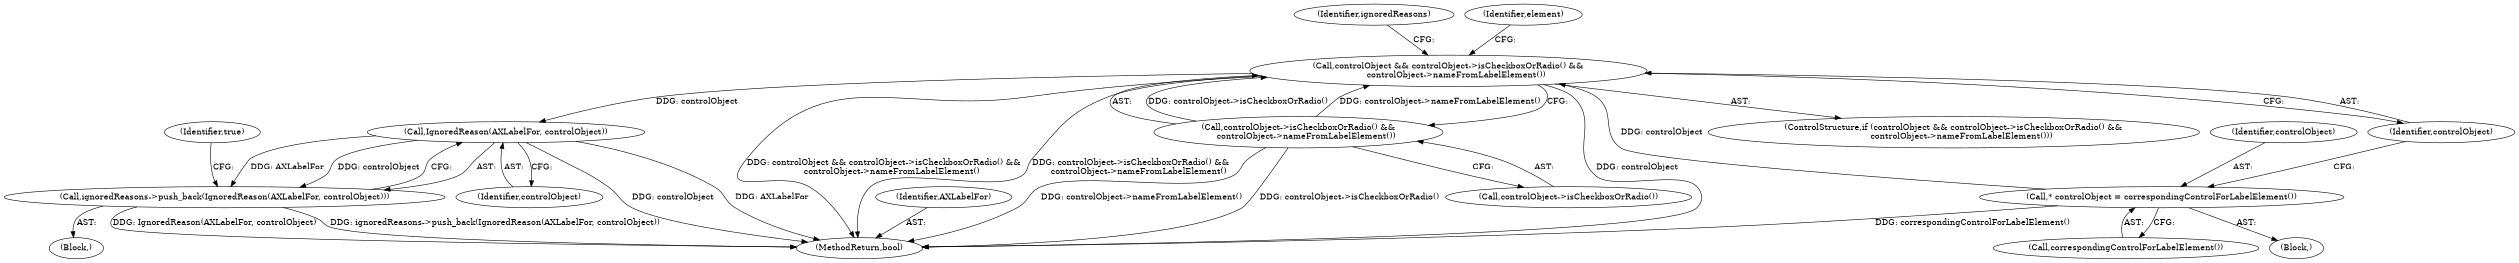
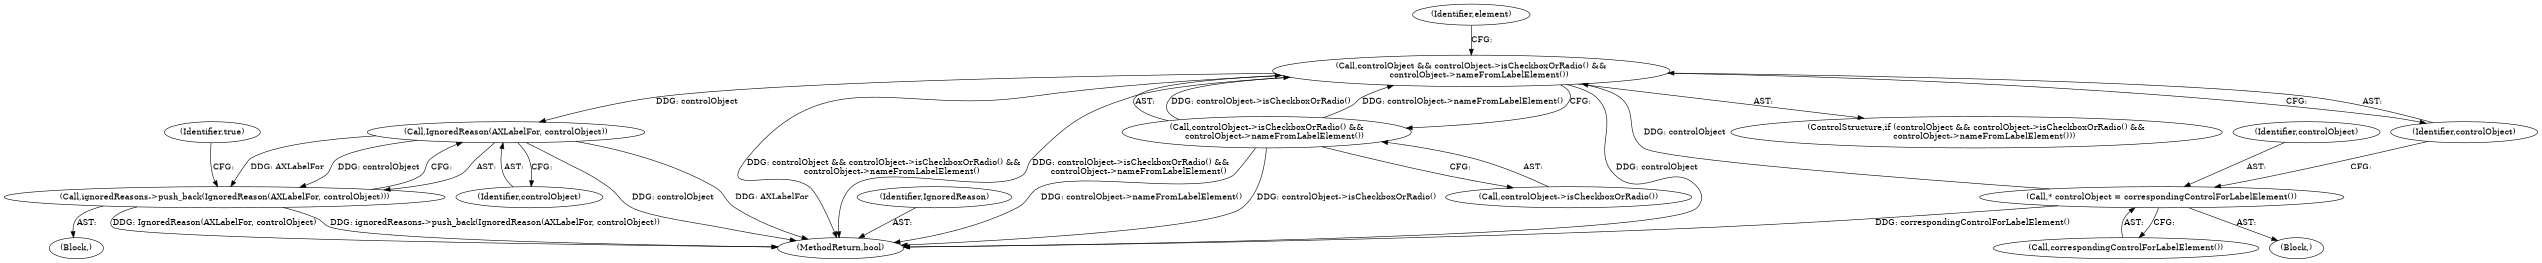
node "(Identifier,ignoredReasons)": removed
node "(Identifier,AXLabelFor)": label "(Identifier,AXLabelFor)" -> "(Identifier,IgnoredReason)"
